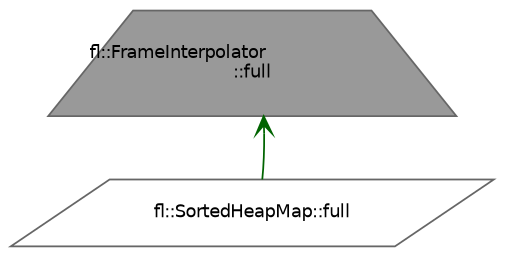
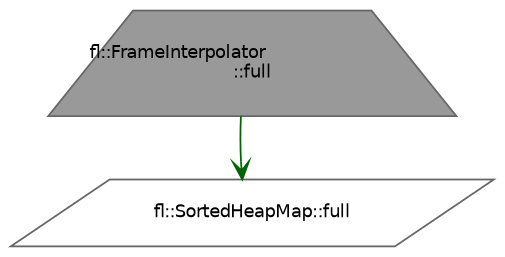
edge "fl::SortedHeapMap::full" -> "fl::FrameInterpolator ::full": reversed
